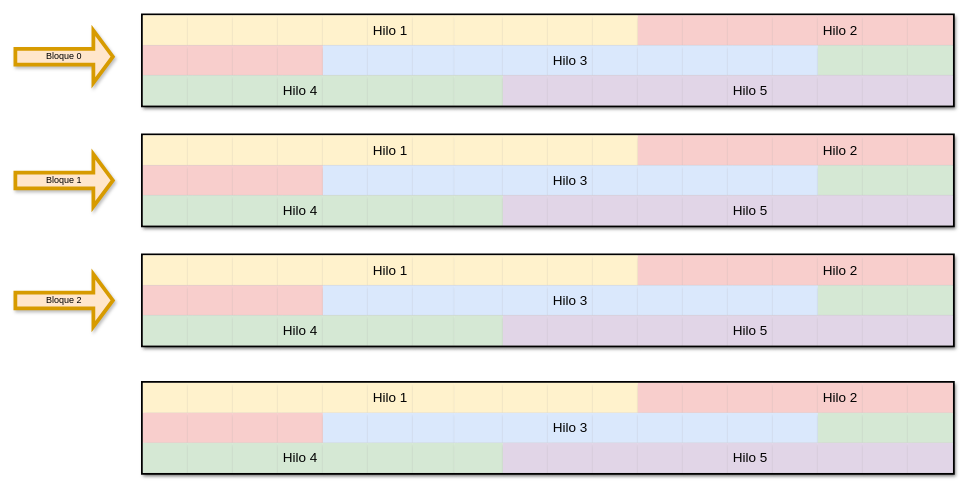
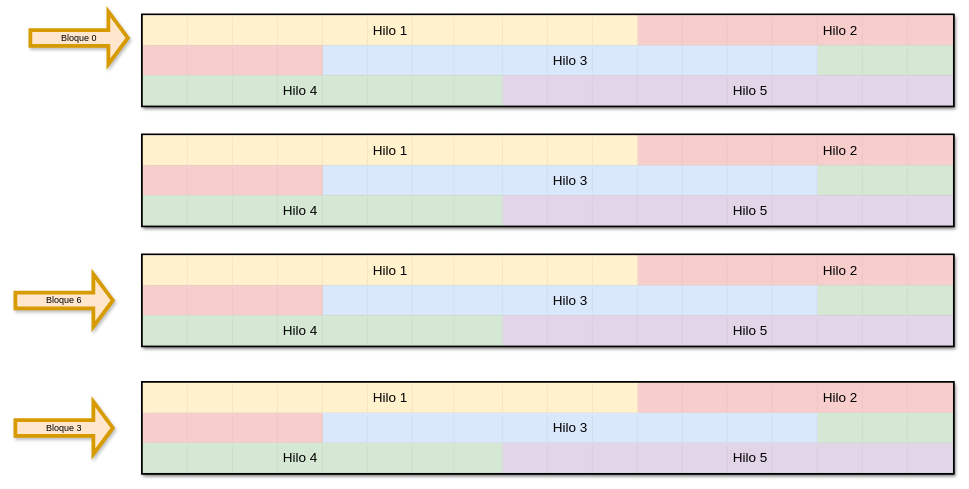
node "Bloque 0": moved (64, 57) -> (79, 38)
node "Bloque 1": removed
node "Bloque 2": label "Bloque 2" -> "Bloque 6"
node "Bloque 3": added
